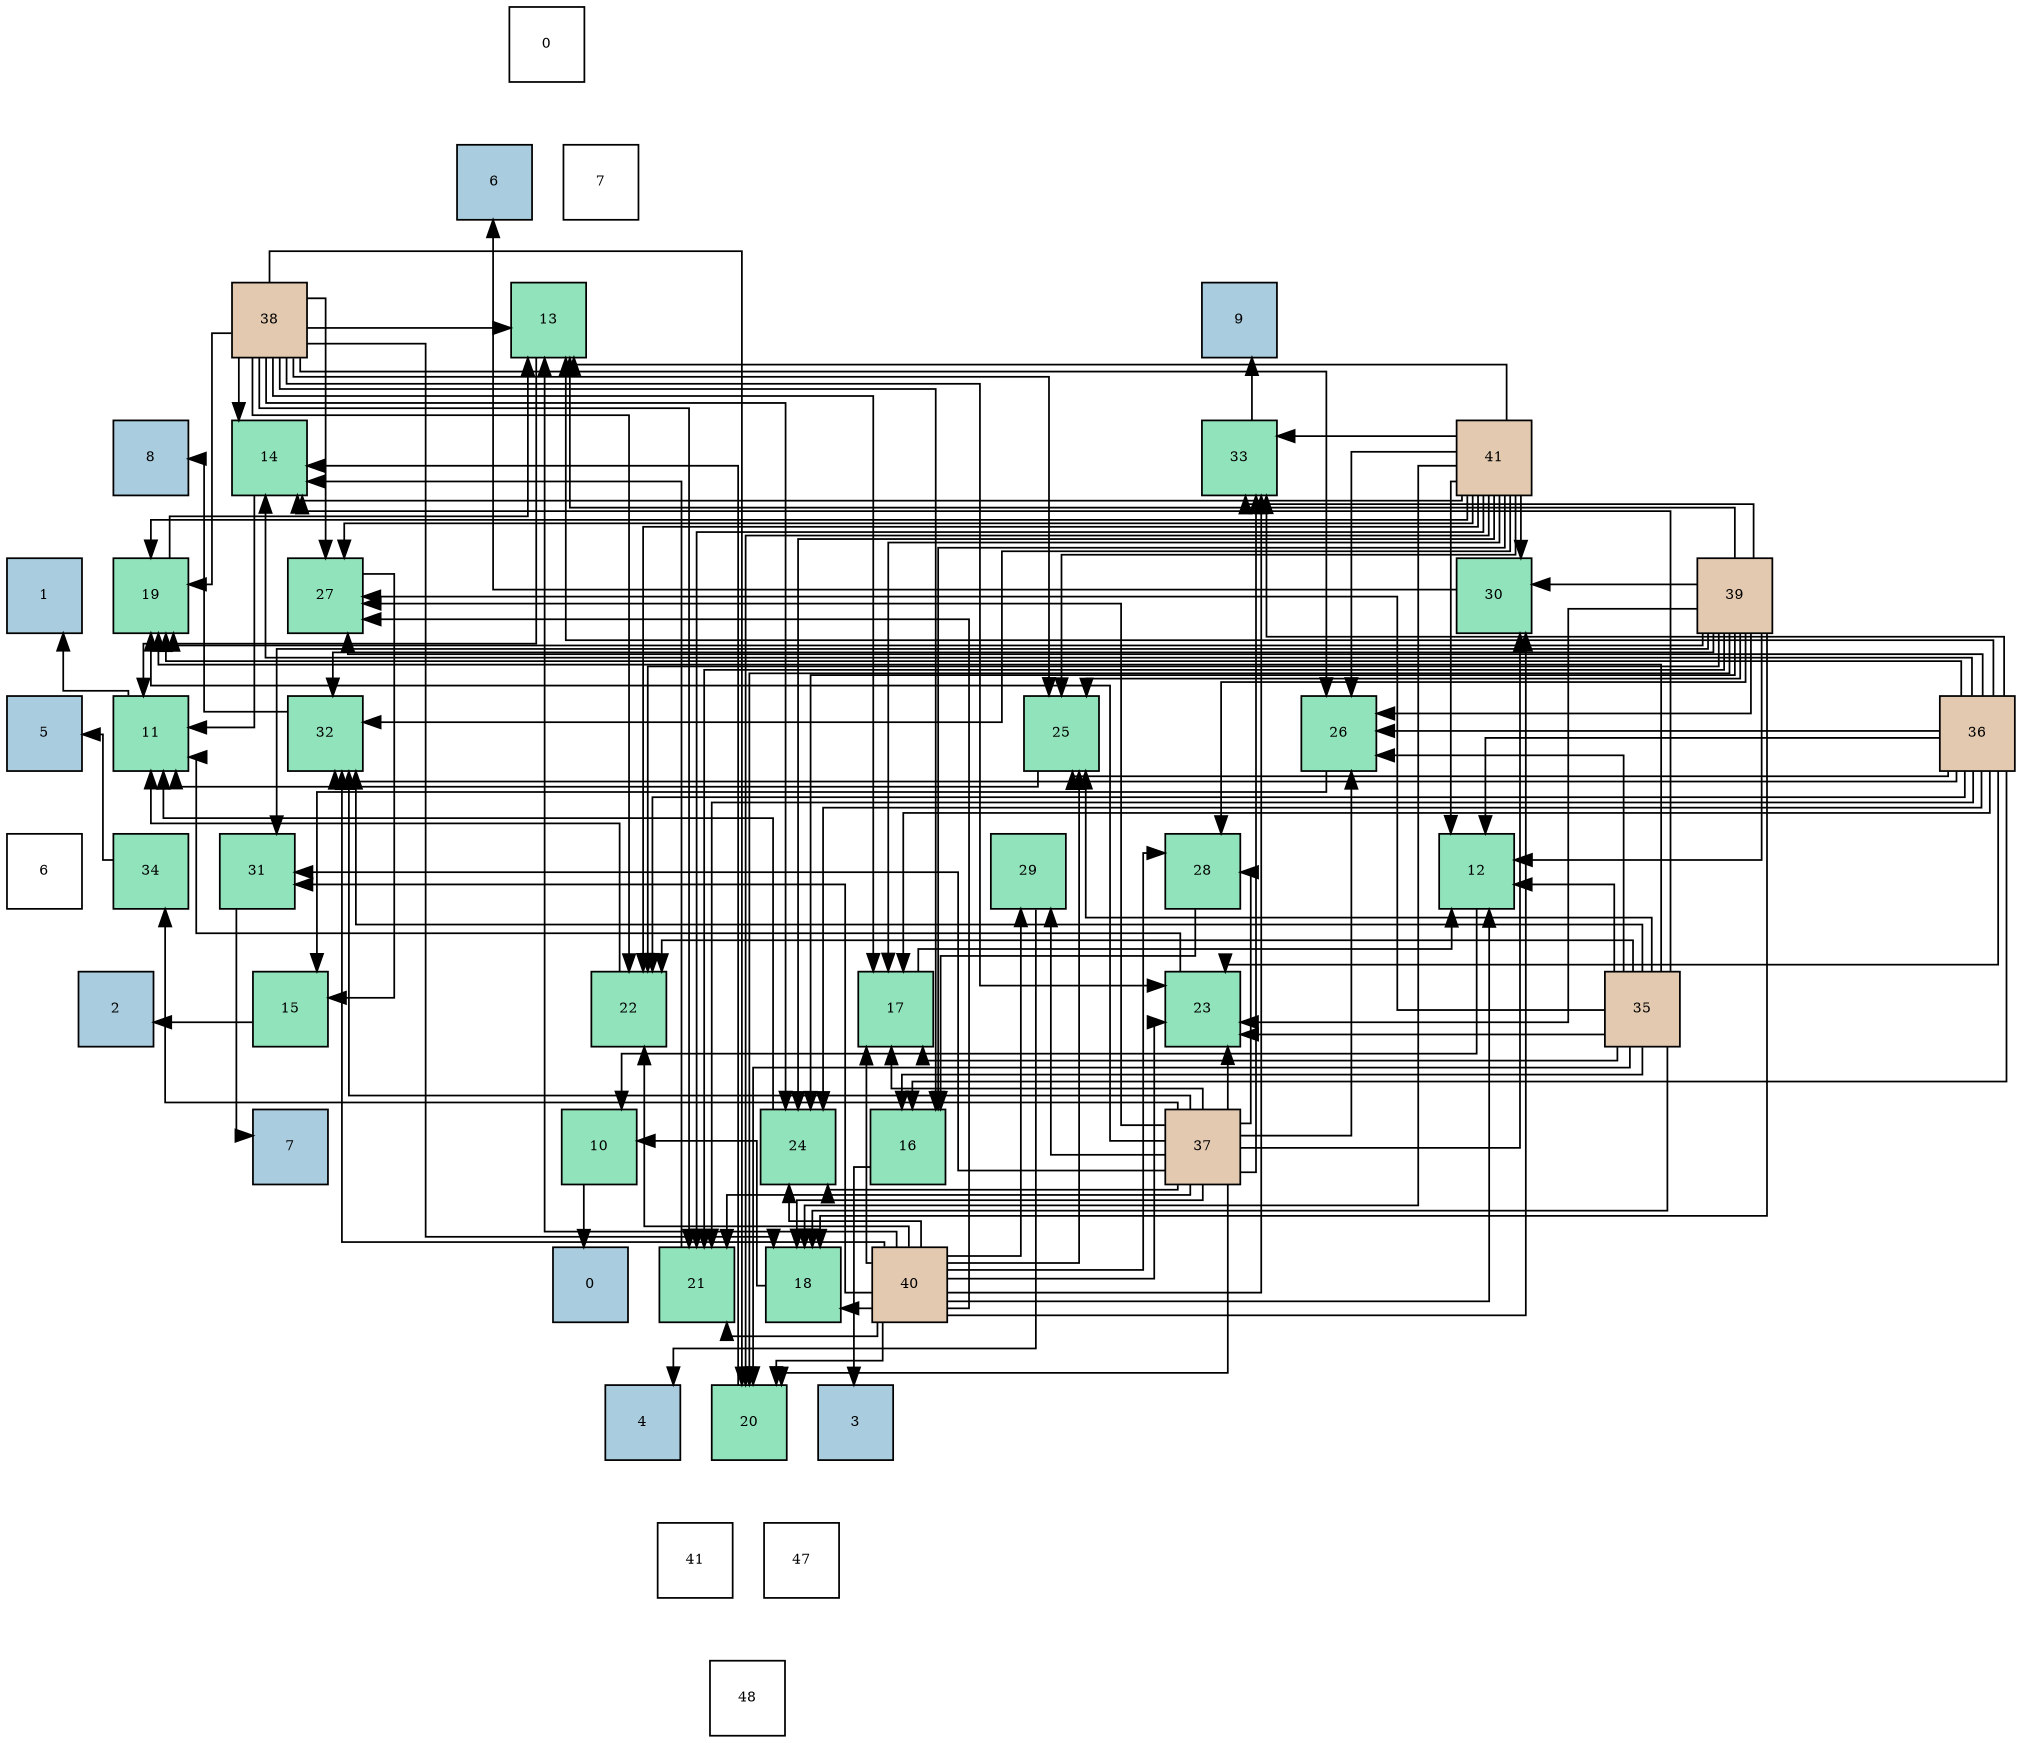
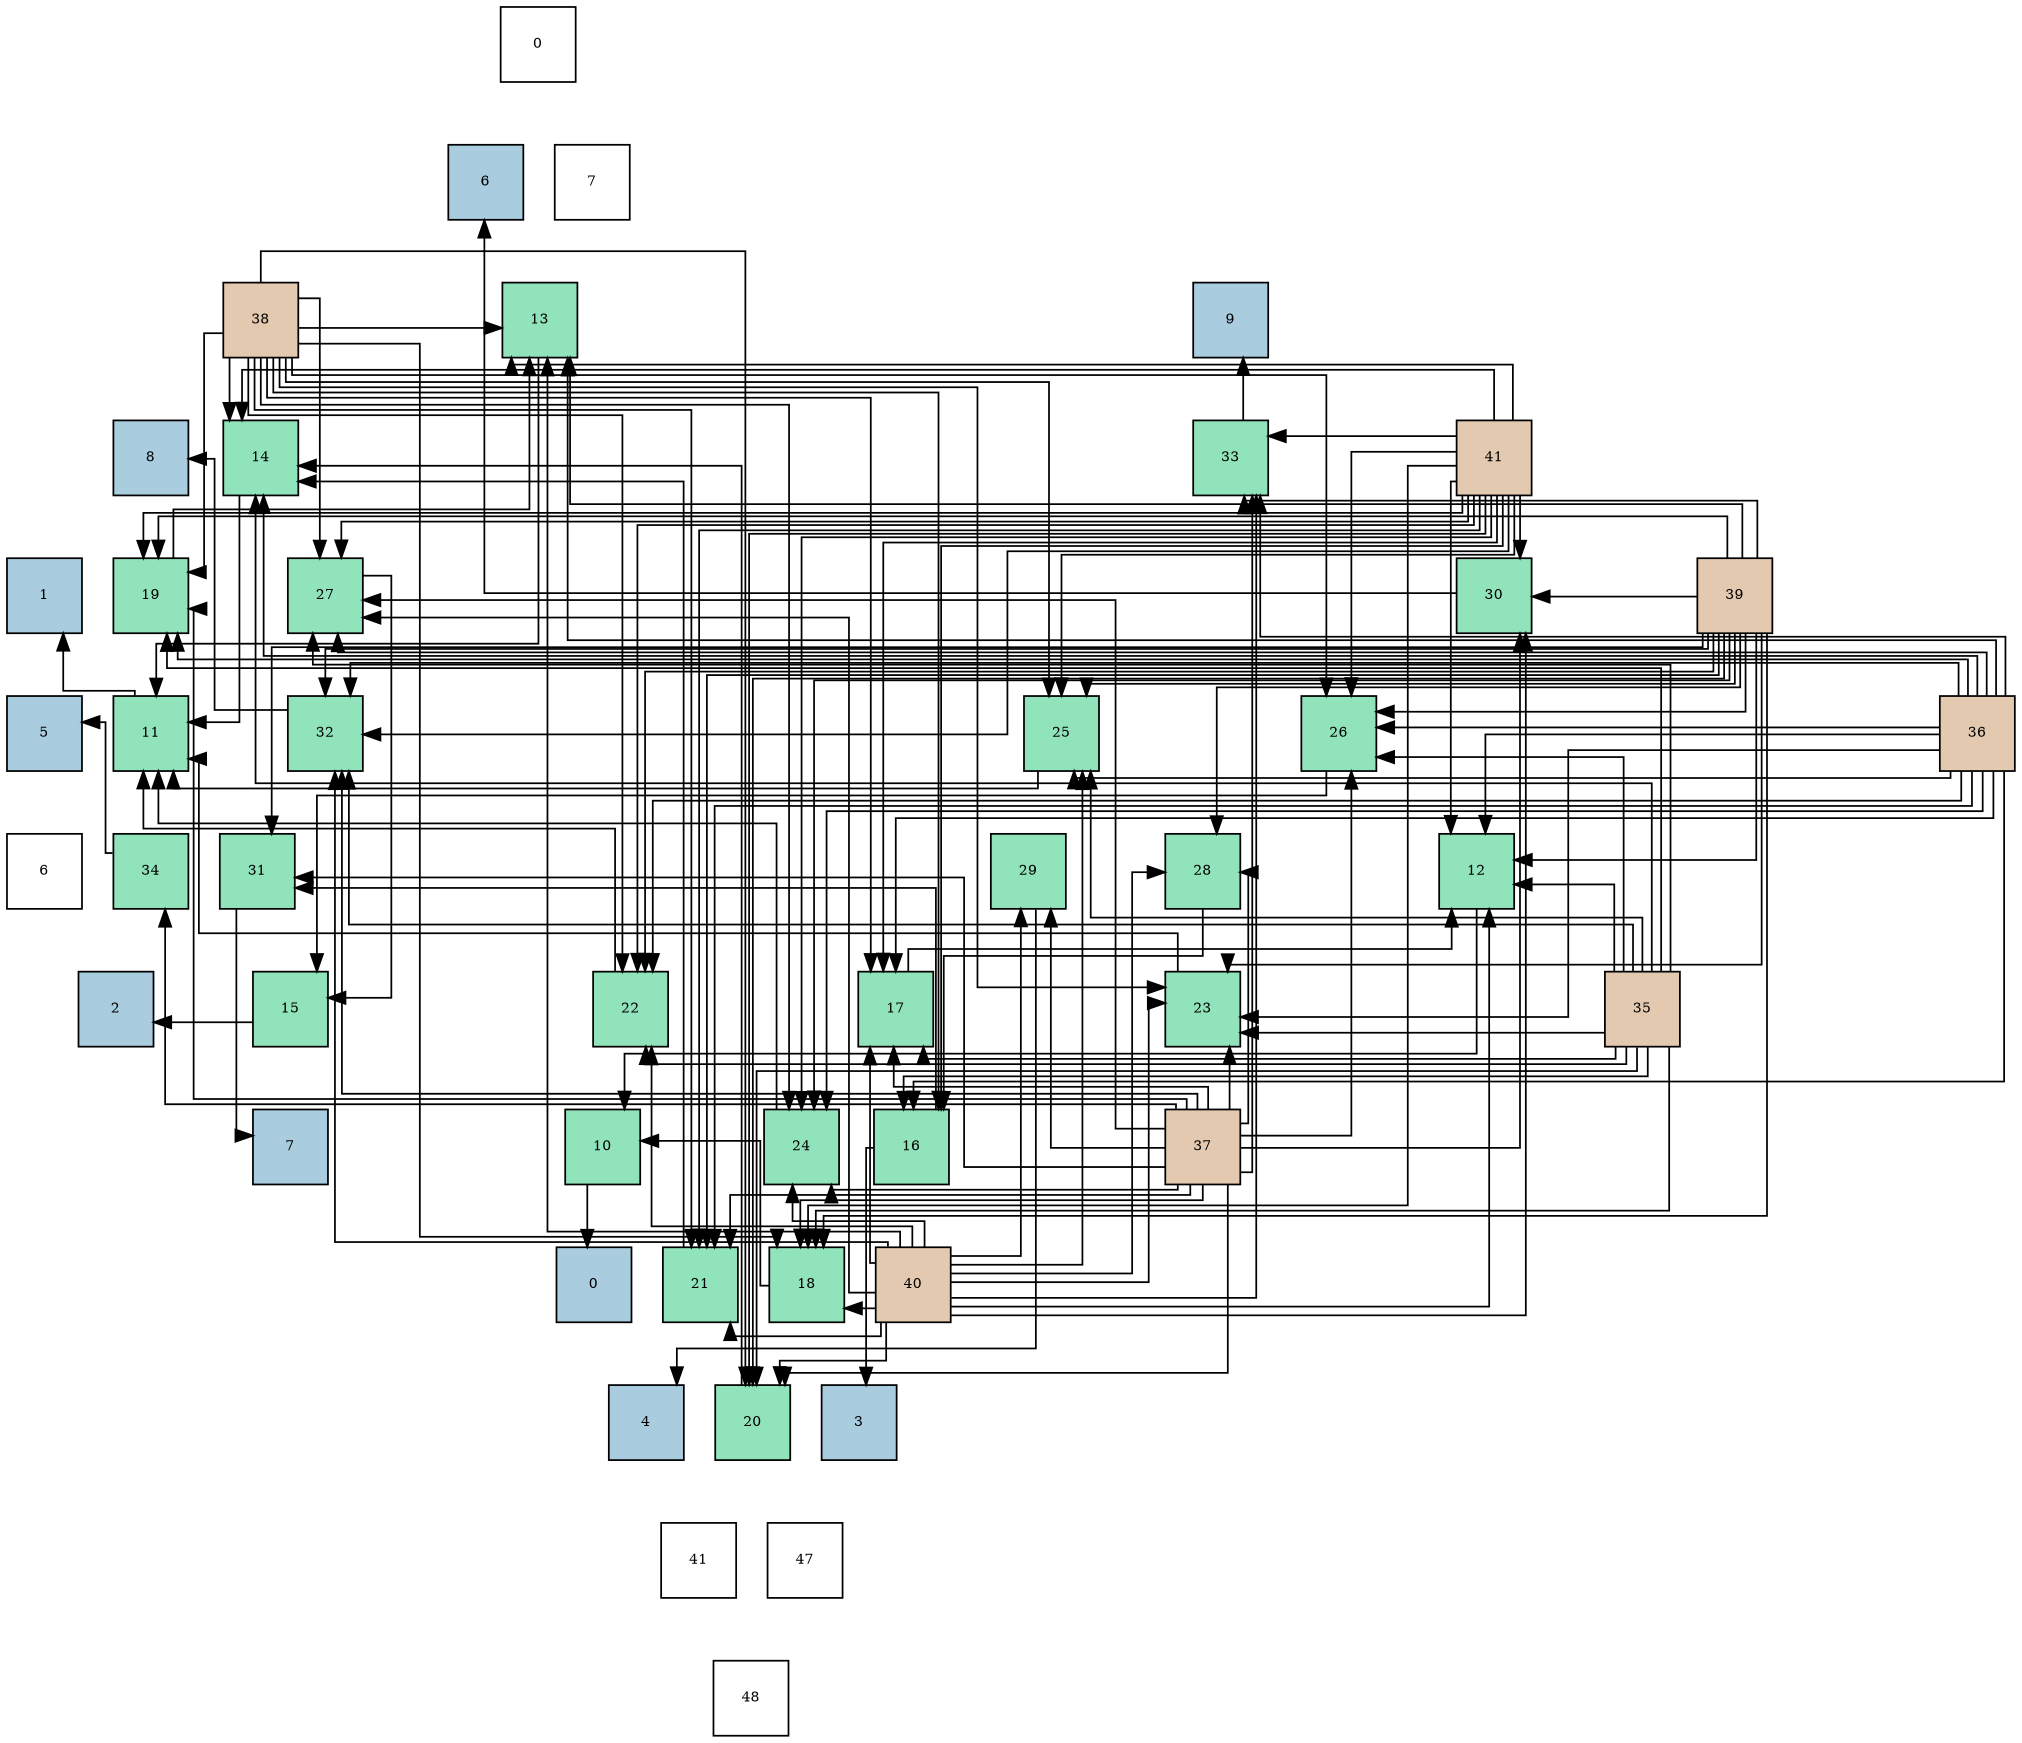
edge "40" -> "31": now "16" -> "31"
